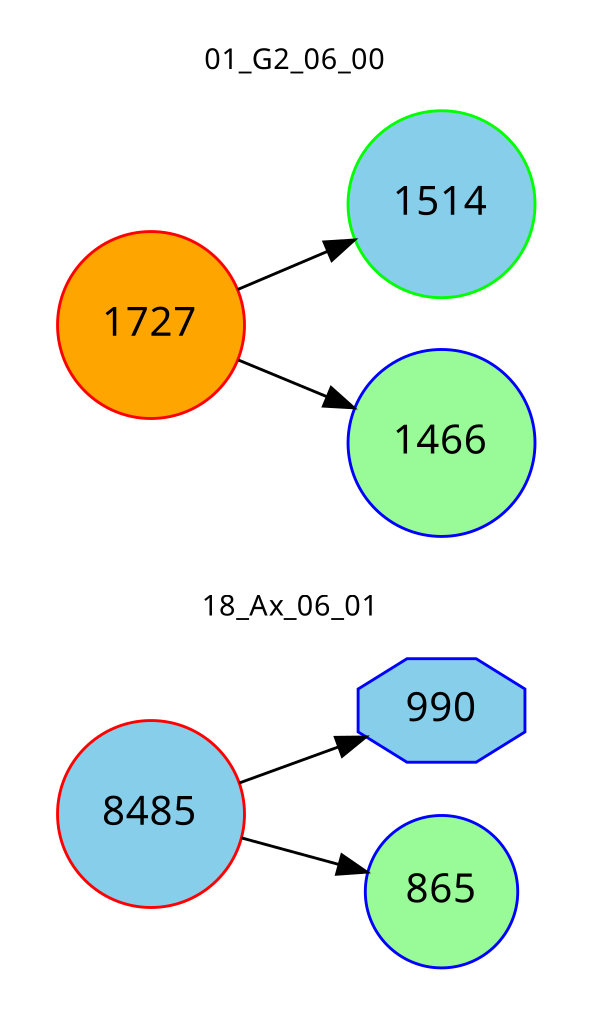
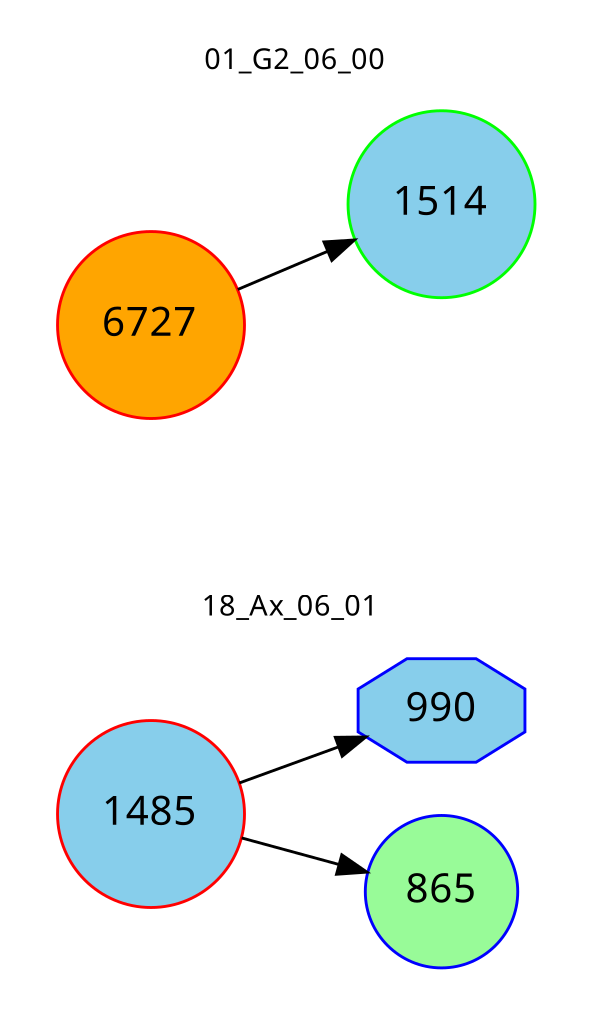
node "1727": label "1727" -> "6727"
node "1466": removed
node "8485": label "8485" -> "1485"
